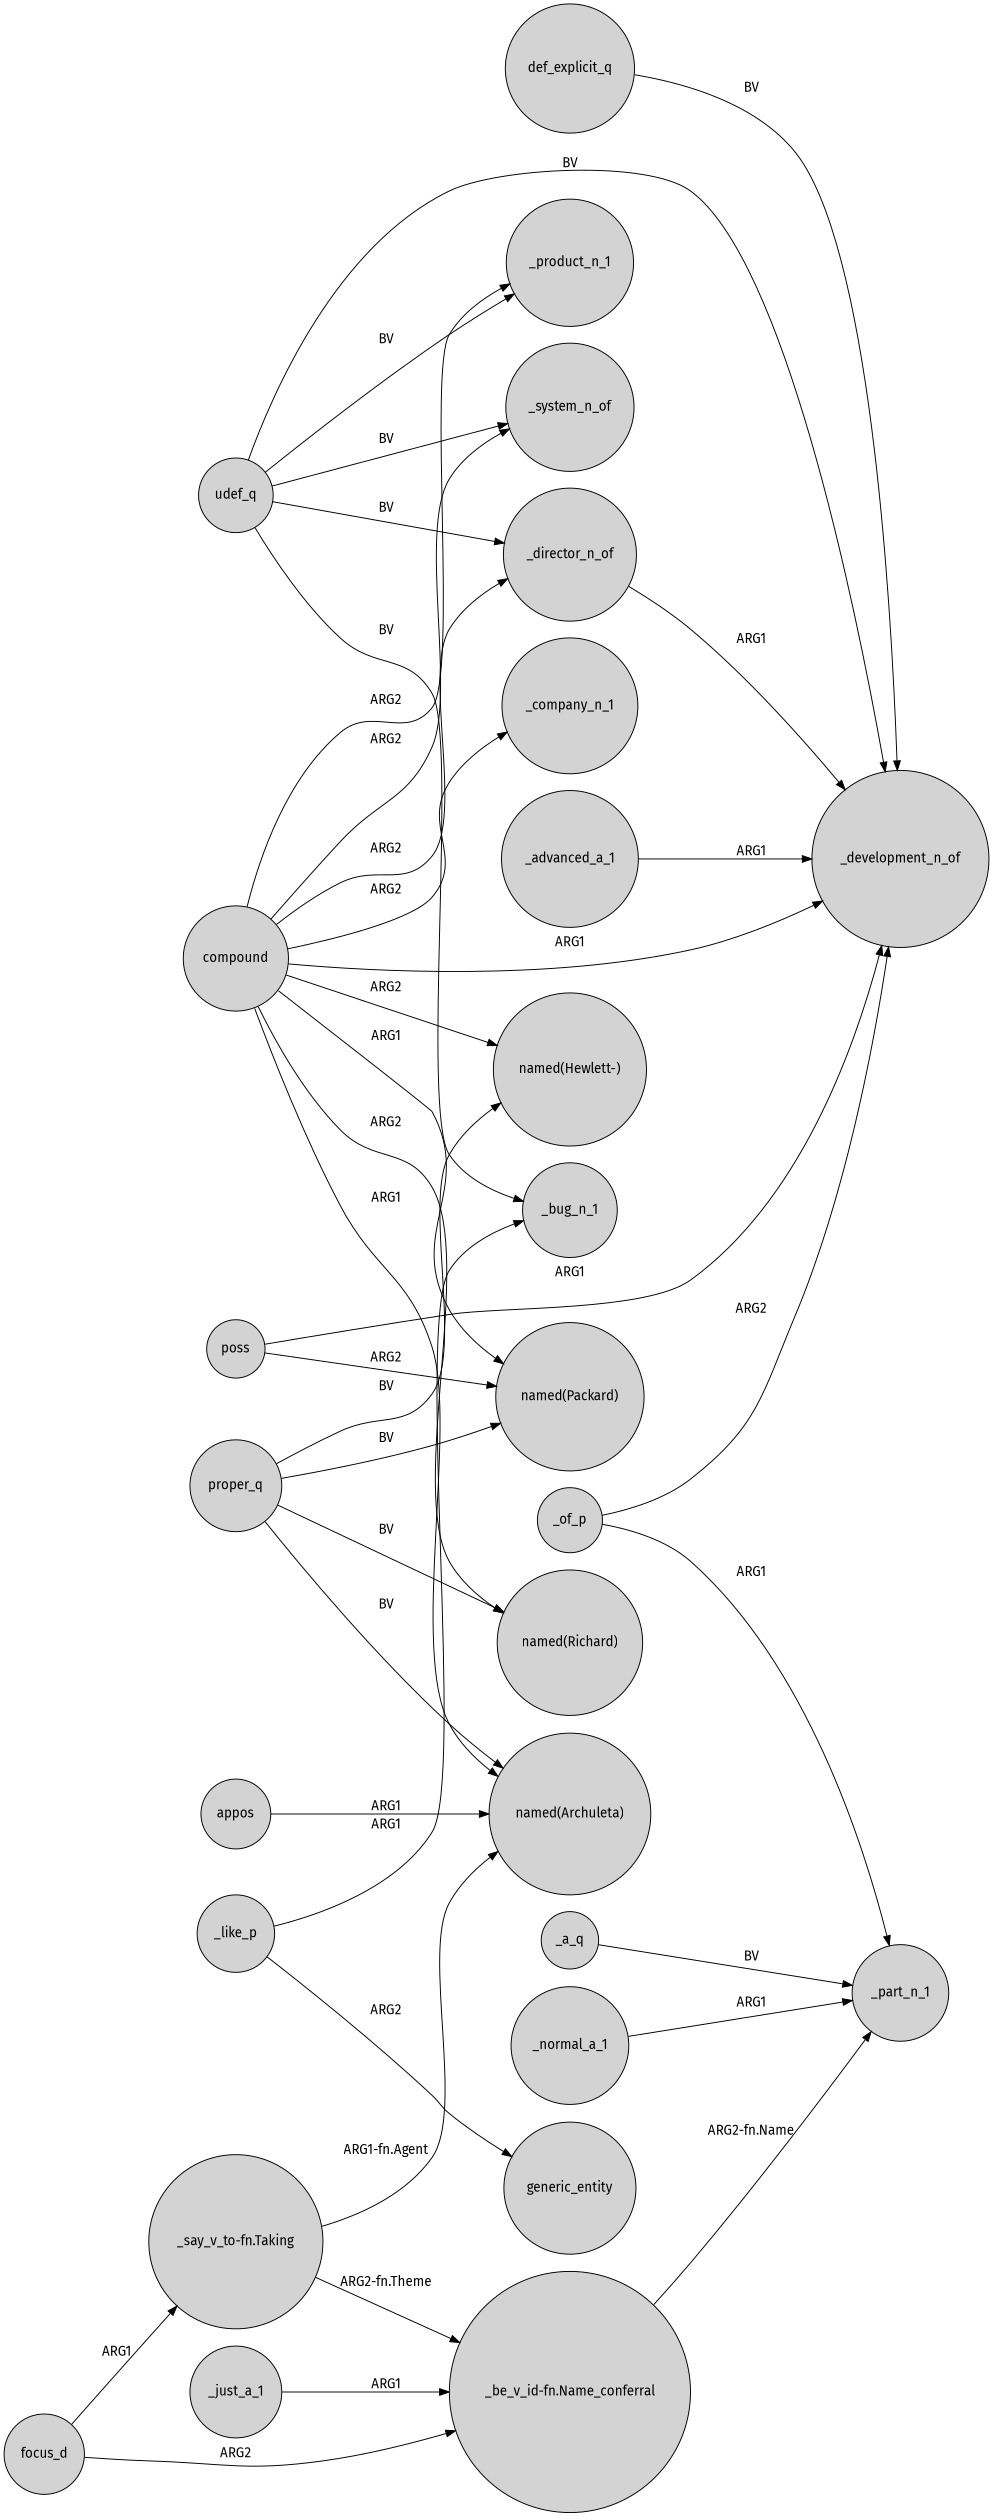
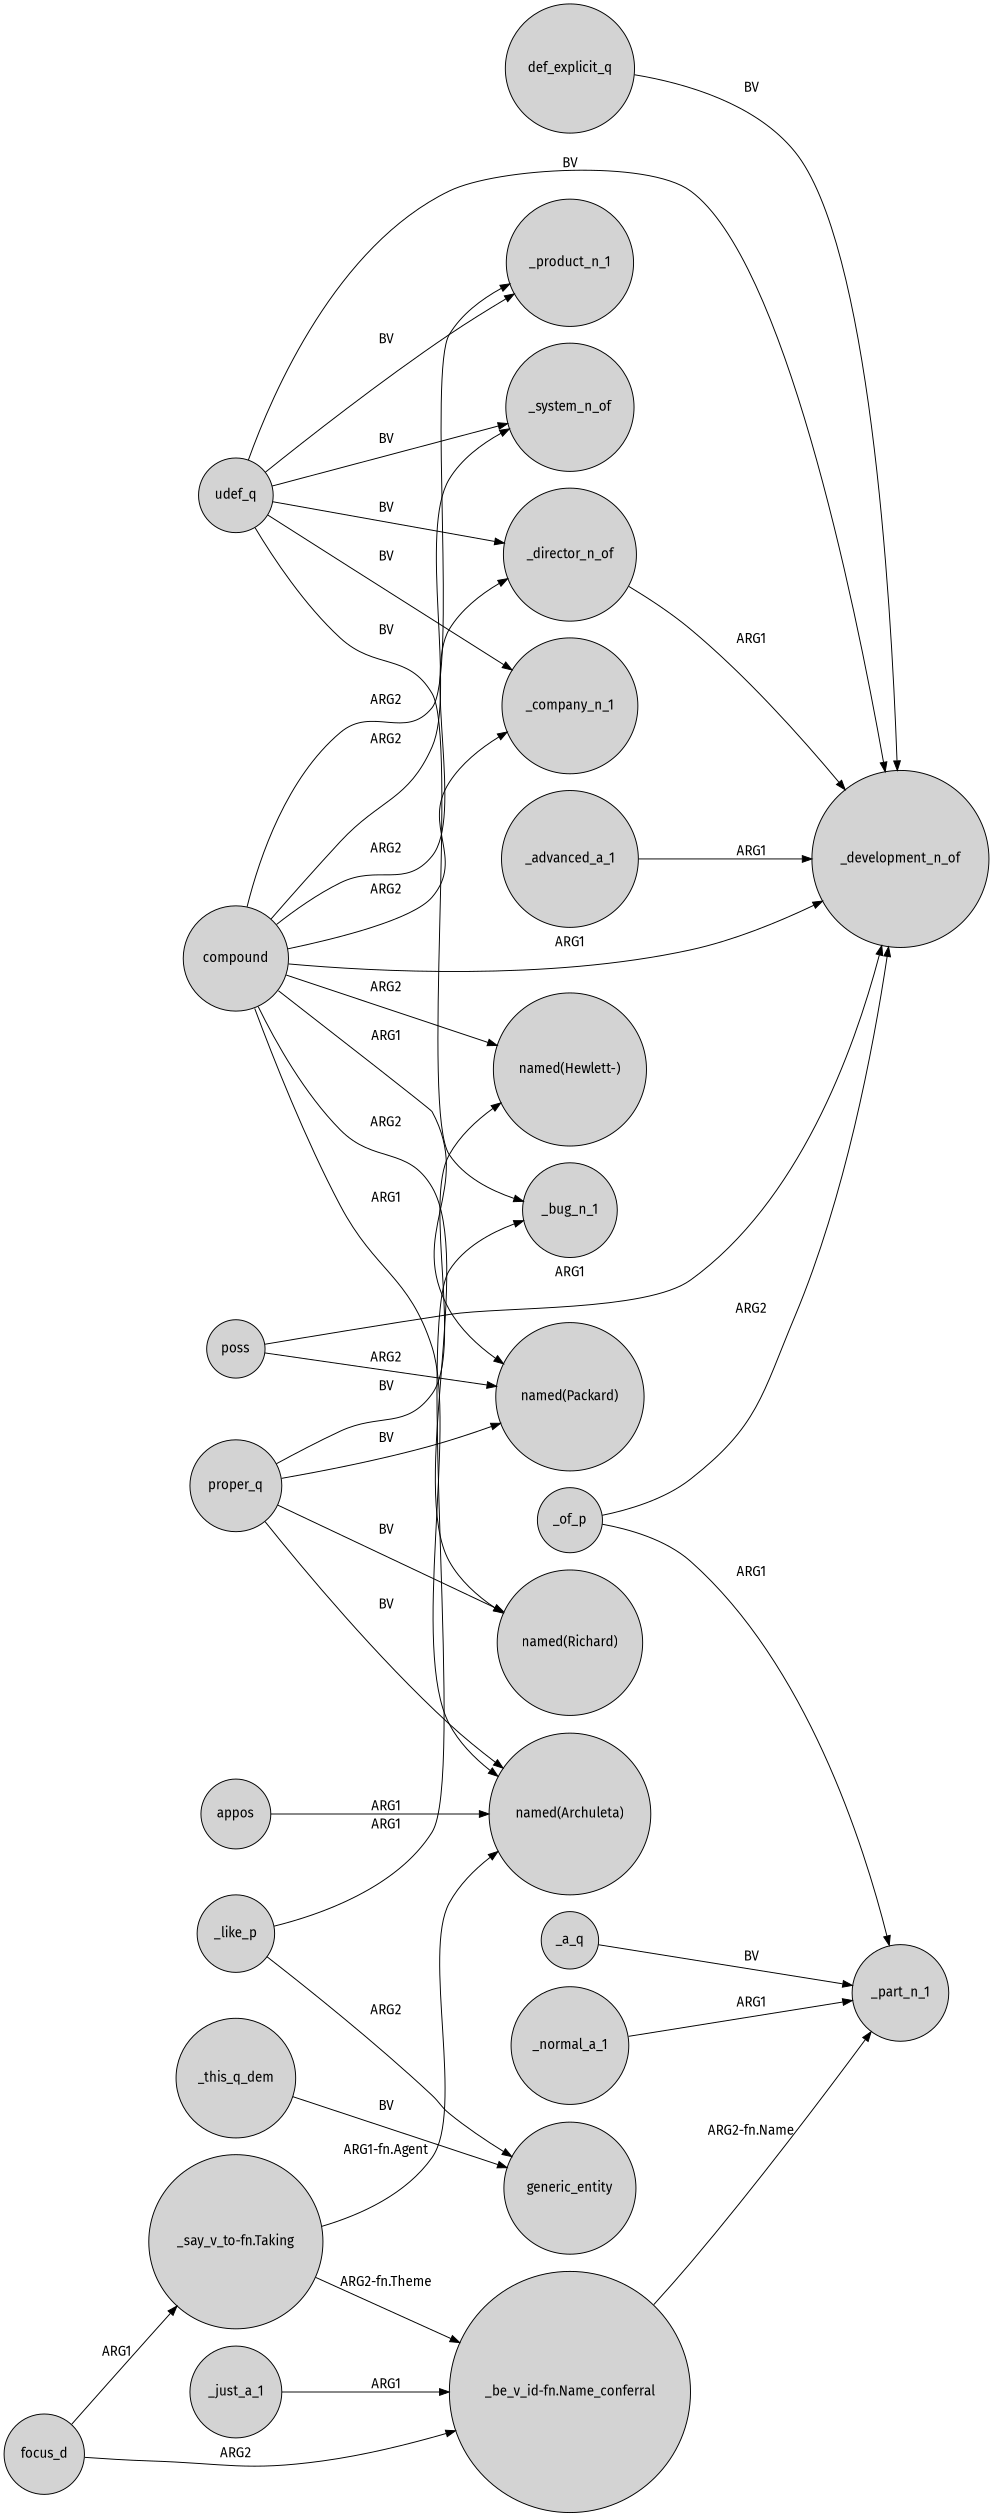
edge "udef_q" -> "_company_n_1": added, label "BV"
node "_this_q_dem": added
